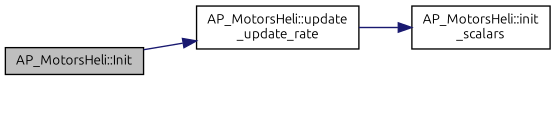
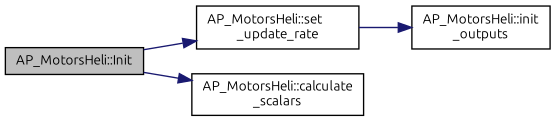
node "AP_MotorsHeli::update _update_rate": label "AP_MotorsHeli::update _update_rate" -> "AP_MotorsHeli::set _update_rate"
node "AP_MotorsHeli::init _scalars": label "AP_MotorsHeli::init _scalars" -> "AP_MotorsHeli::init _outputs"
node "AP_MotorsHeli::calculate _scalars": added
